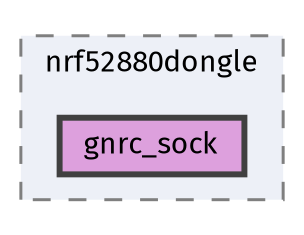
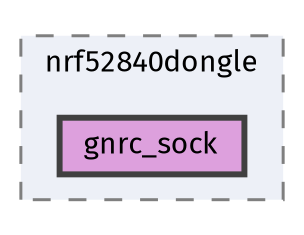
cluster "nrf52880dongle": label "nrf52880dongle" -> "nrf52840dongle"
